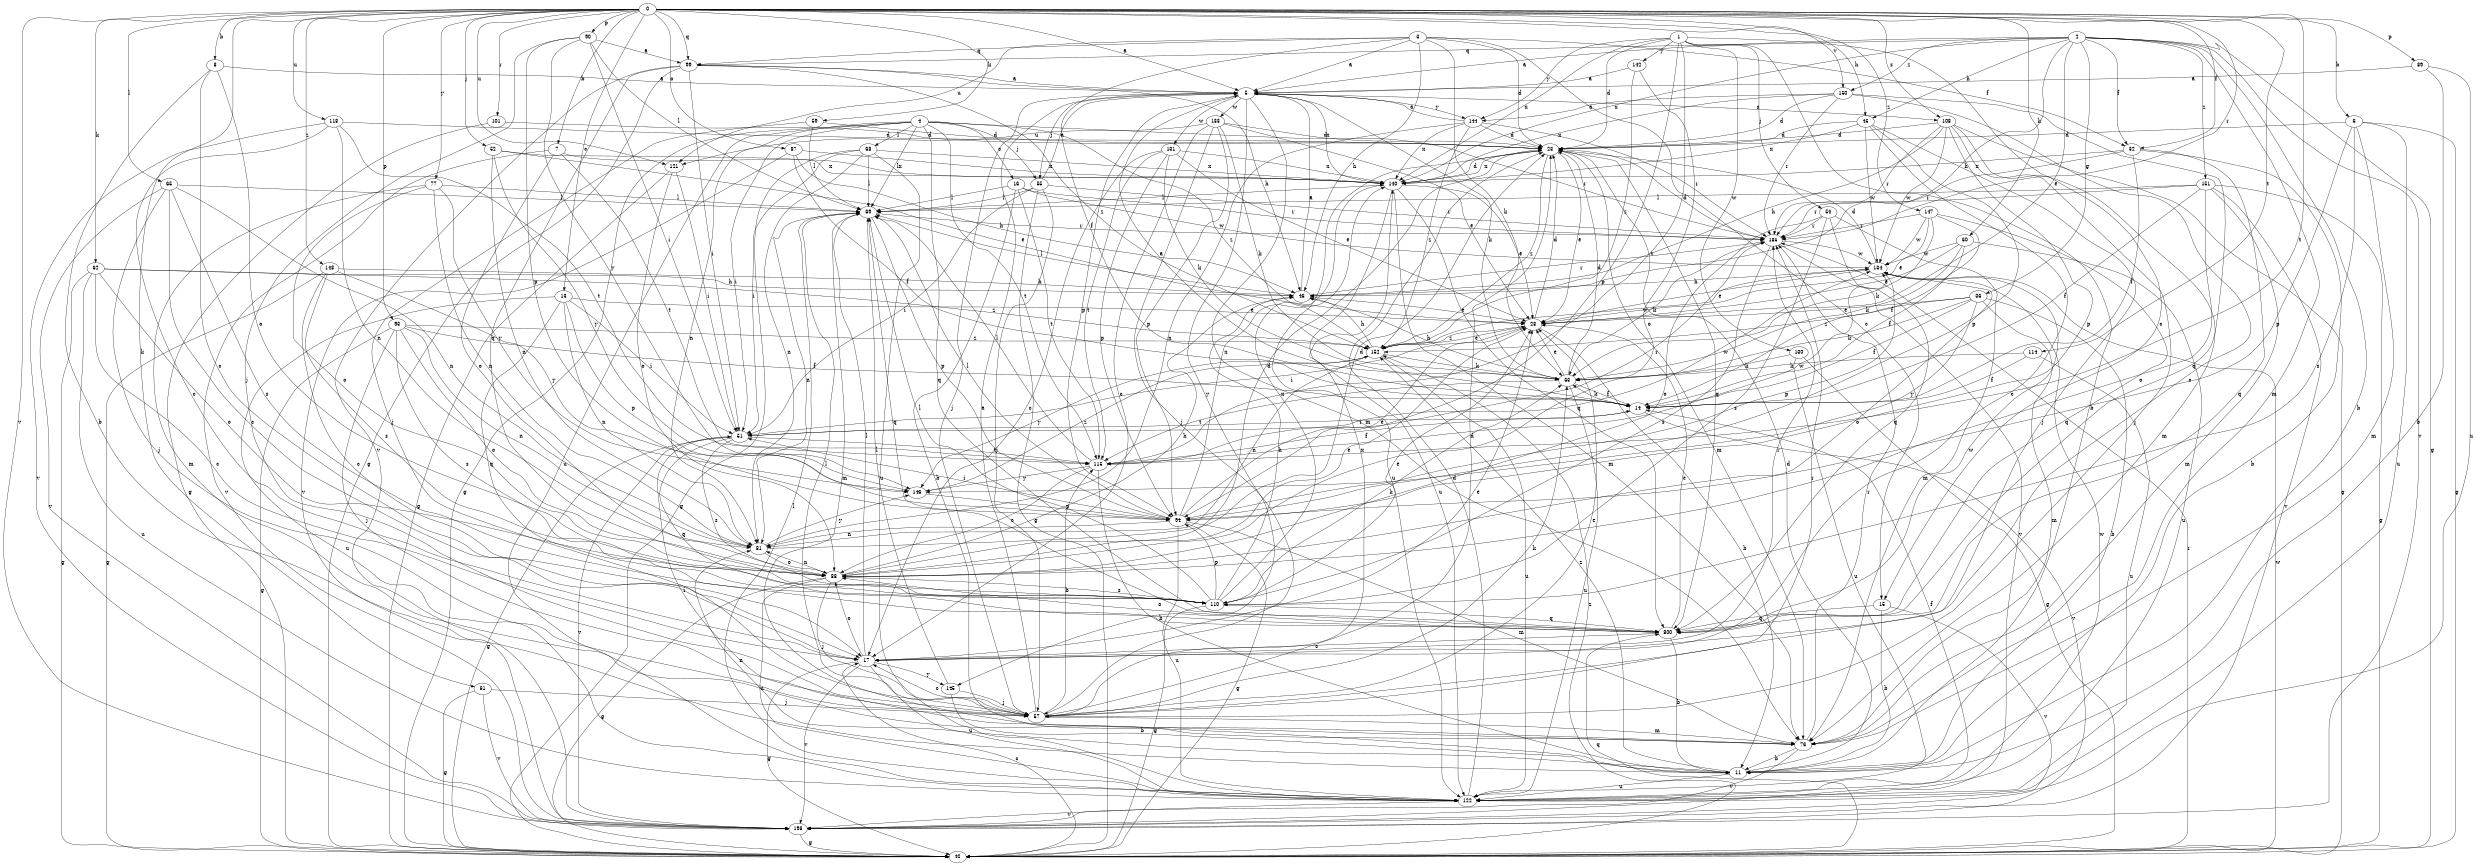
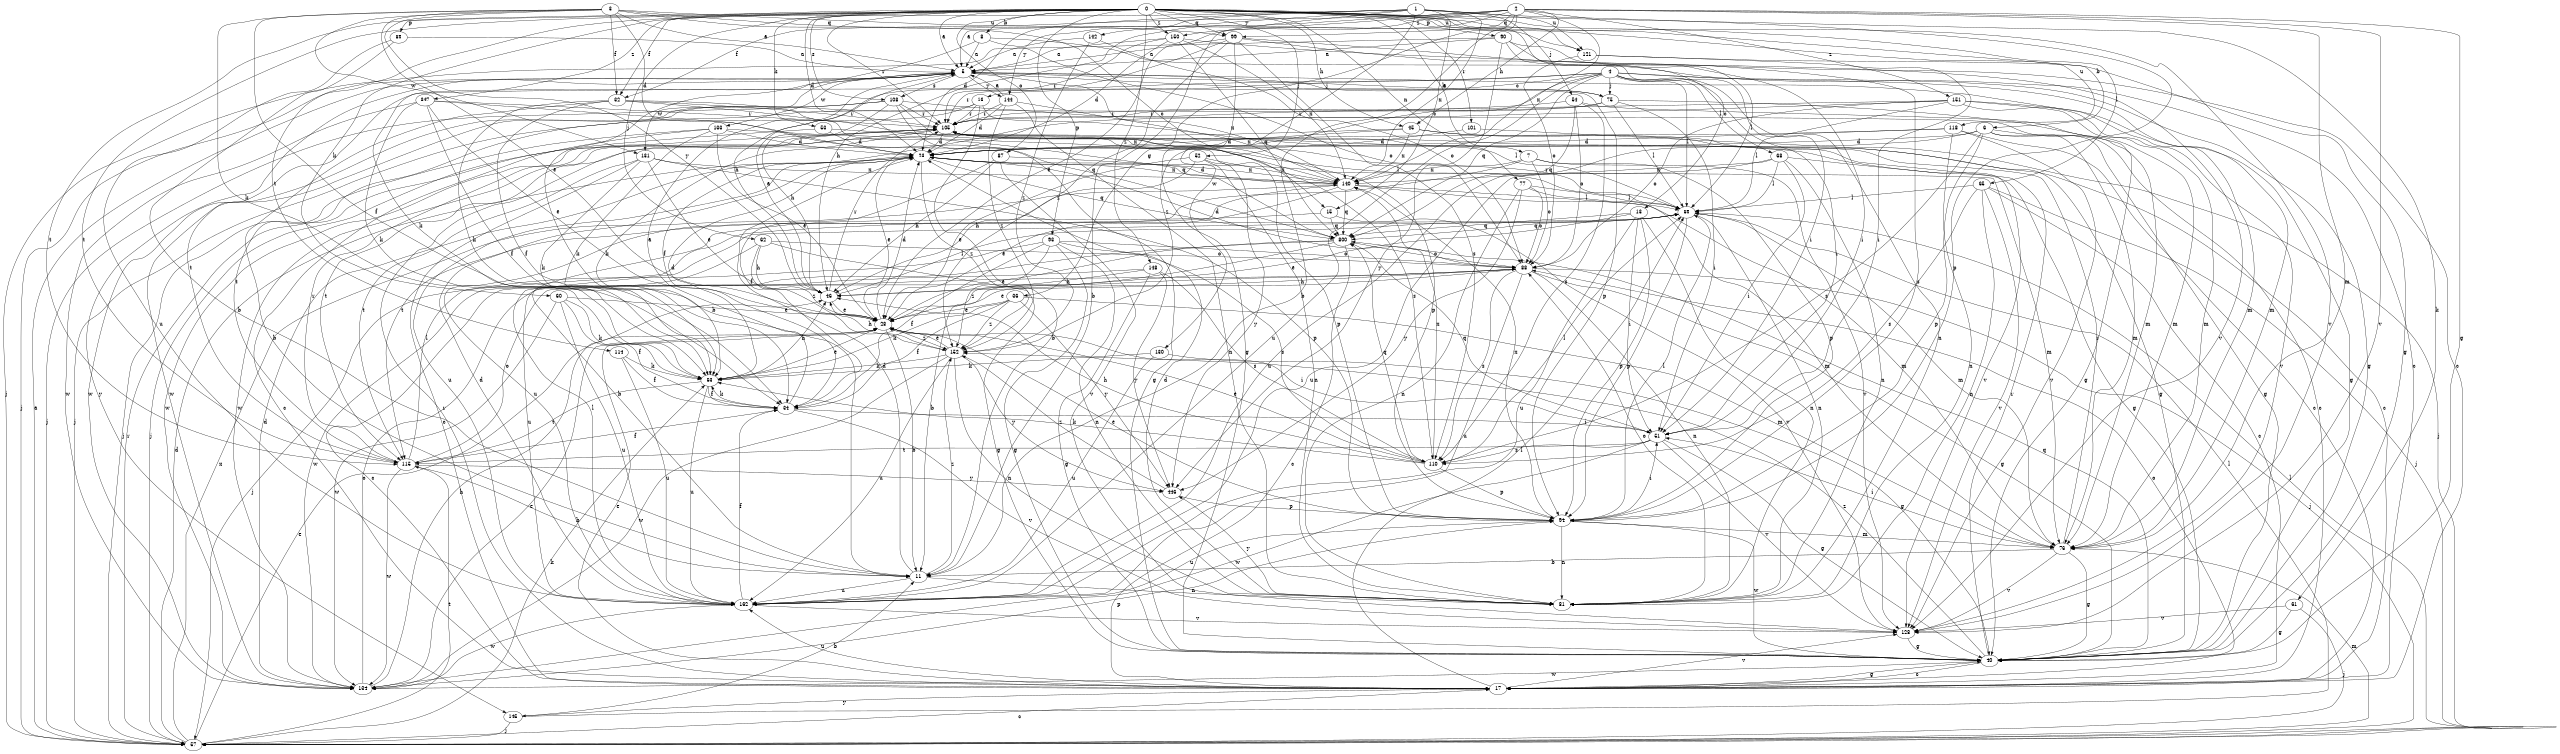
edge "90" -> "99": now "90" -> "5"
edge "0" -> "150": label "v" -> "z"
edge "3" -> "131": added, label "w"
edge "0" -> "77": label "y" -> "n"
edge "150" -> "144": now "150" -> "5"
node "59": label "59" -> "53"
edge "133" -> "121": now "1" -> "121"
edge "0" -> "62": label "k" -> "j"
edge "4" -> "76": added, label "m"
edge "108" -> "23": now "0" -> "23"
edge "3" -> "28": added, label "e"
edge "3" -> "46": label "h" -> "y"
node "55": label "55" -> "75"
node "147": label "147" -> "347"
edge "52" -> "46": added, label "h"
node "185": label "185" -> "105"
edge "32" -> "63": added, label "k"
edge "90" -> "94": label "p" -> "s"
edge "99" -> "110": label "q" -> "s"
node "14": label "14" -> "34"
edge "45" -> "94": now "7" -> "94"
node "146": label "146" -> "446"
edge "62" -> "17": now "6" -> "17"
edge "57" -> "115": label "b" -> "t"
edge "36" -> "11": removed, label "b"
edge "94" -> "40": label "g" -> "w"
edge "110" -> "40": now "76" -> "40"
node "122": label "122" -> "162"
node "198": label "198" -> "128"
